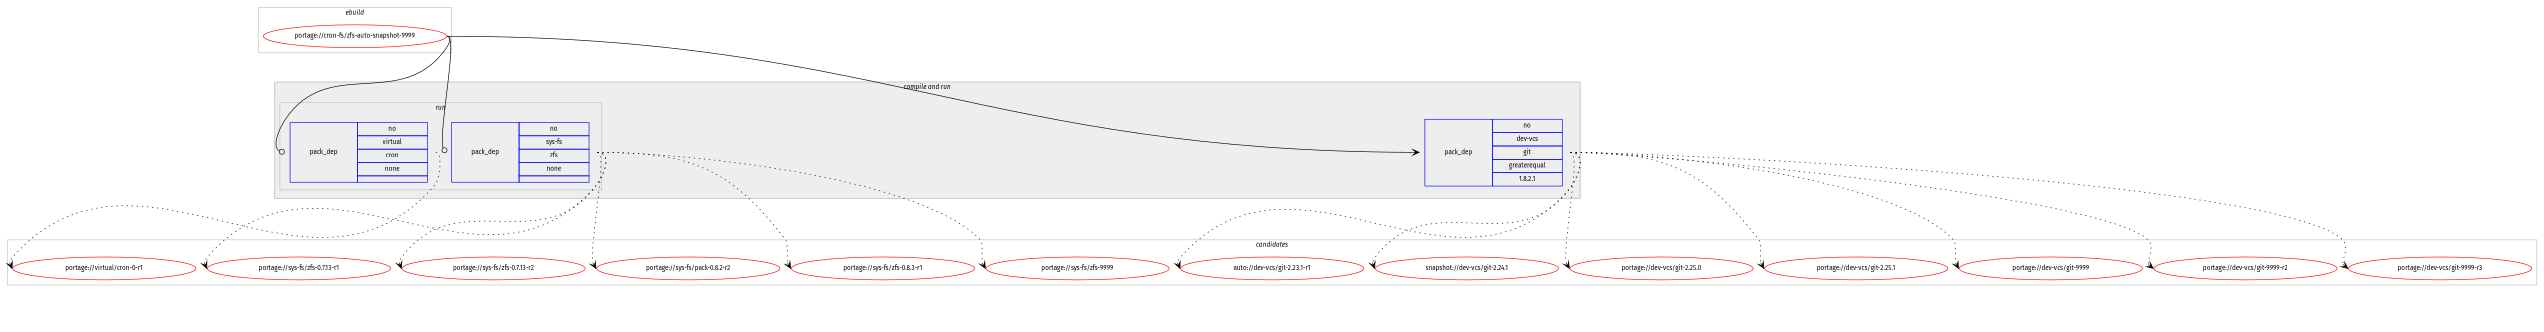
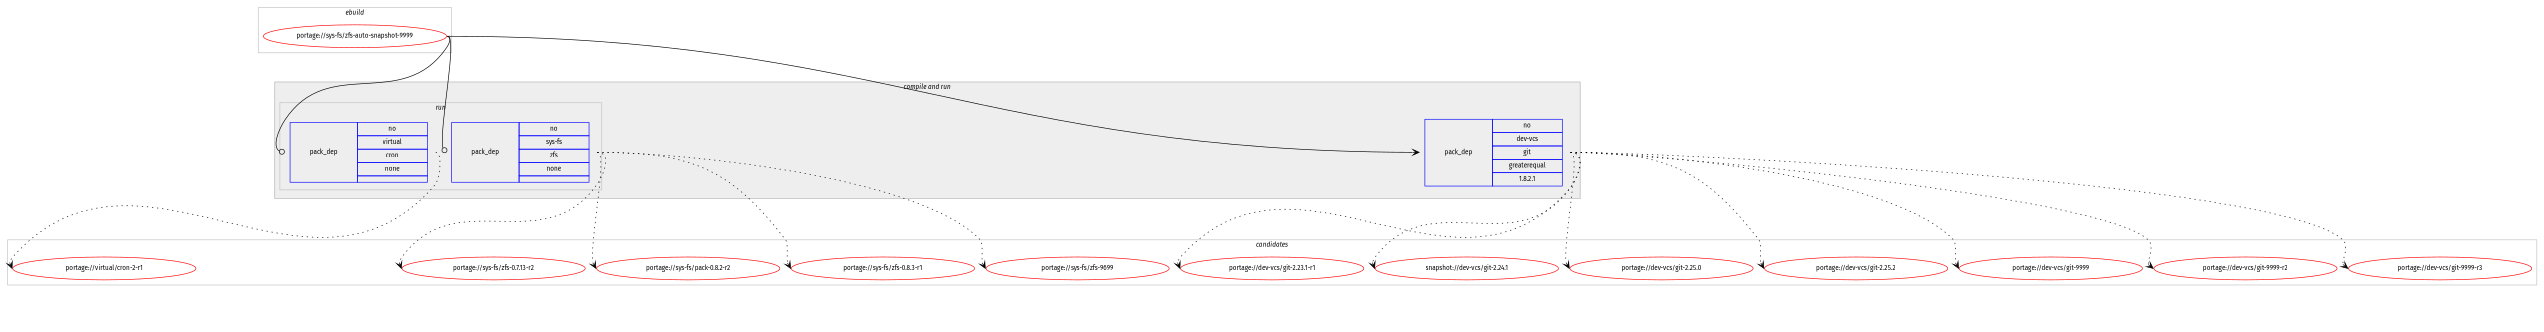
node "portage://cron-fs/zfs-auto-snapshot-9999": label "portage://cron-fs/zfs-auto-snapshot-9999" -> "portage://sys-fs/zfs-auto-snapshot-9999"
node "portage://virtual/cron-0-r1": label "portage://virtual/cron-0-r1" -> "portage://virtual/cron-2-r1"
node "portage://sys-fs/zfs-0.7.13-r1": removed
node "portage://sys-fs/zfs-9999": label "portage://sys-fs/zfs-9999" -> "portage://sys-fs/zfs-9699"
node "auto://dev-vcs/git-2.23.1-r1": label "auto://dev-vcs/git-2.23.1-r1" -> "portage://dev-vcs/git-2.23.1-r1"
node "portage://dev-vcs/git-2.25.1": label "portage://dev-vcs/git-2.25.1" -> "portage://dev-vcs/git-2.25.2"
